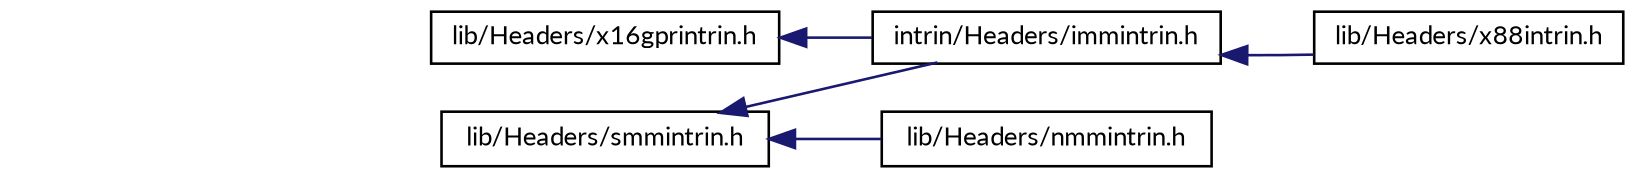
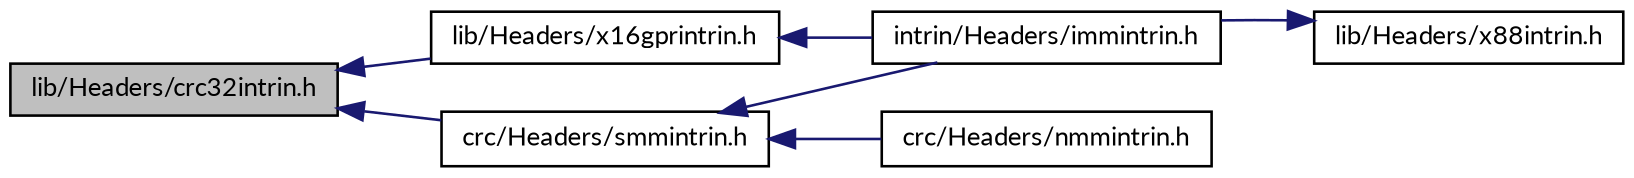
edge "lib/Headers/x88intrin.h" -> "intrin/Headers/immintrin.h": reversed
node "lib/Headers/crc32intrin.h": added
node "lib/Headers/smmintrin.h": label "lib/Headers/smmintrin.h" -> "crc/Headers/smmintrin.h"
node "lib/Headers/nmmintrin.h": label "lib/Headers/nmmintrin.h" -> "crc/Headers/nmmintrin.h"
